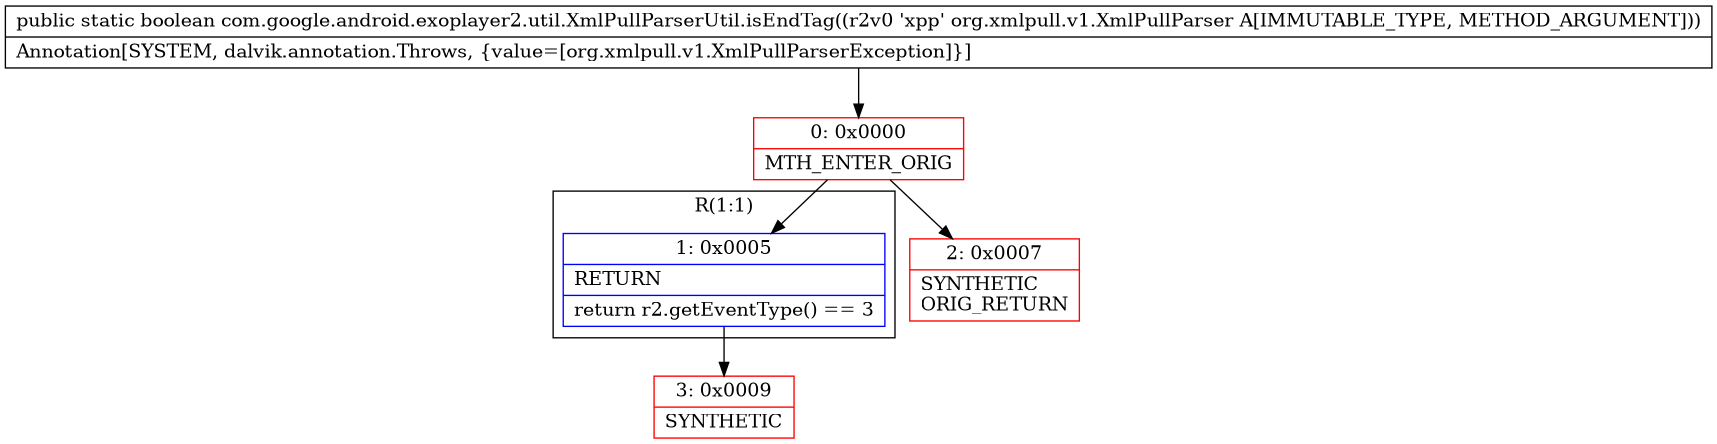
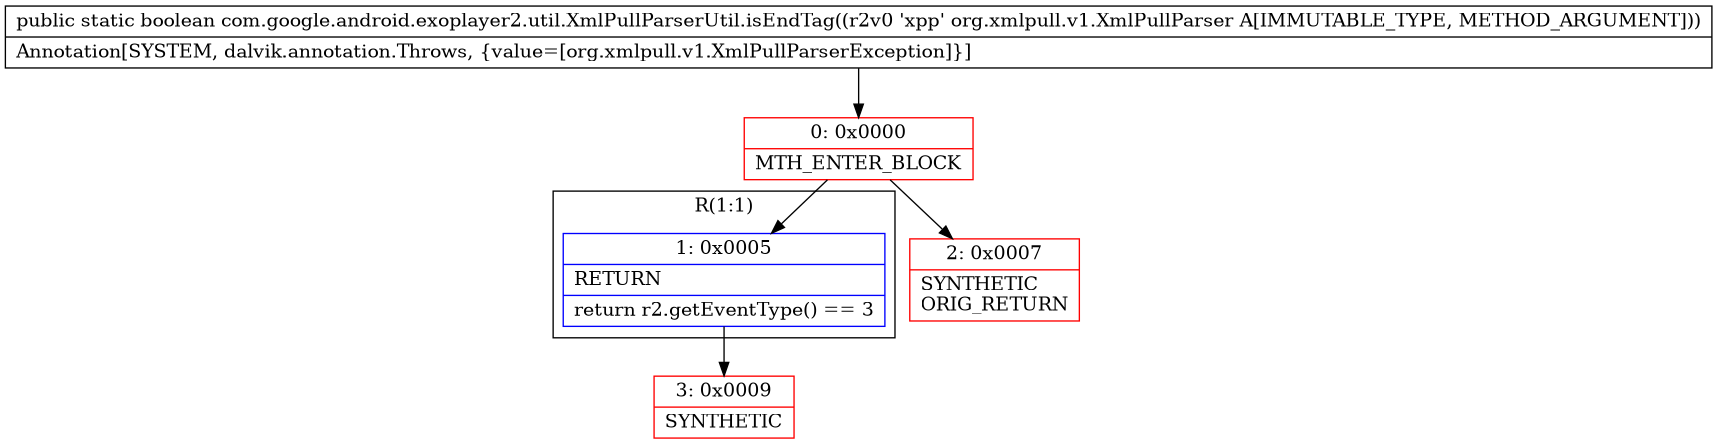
node "0: 0x0000": text "MTH_ENTER_ORIG" -> "MTH_ENTER_BLOCK"
